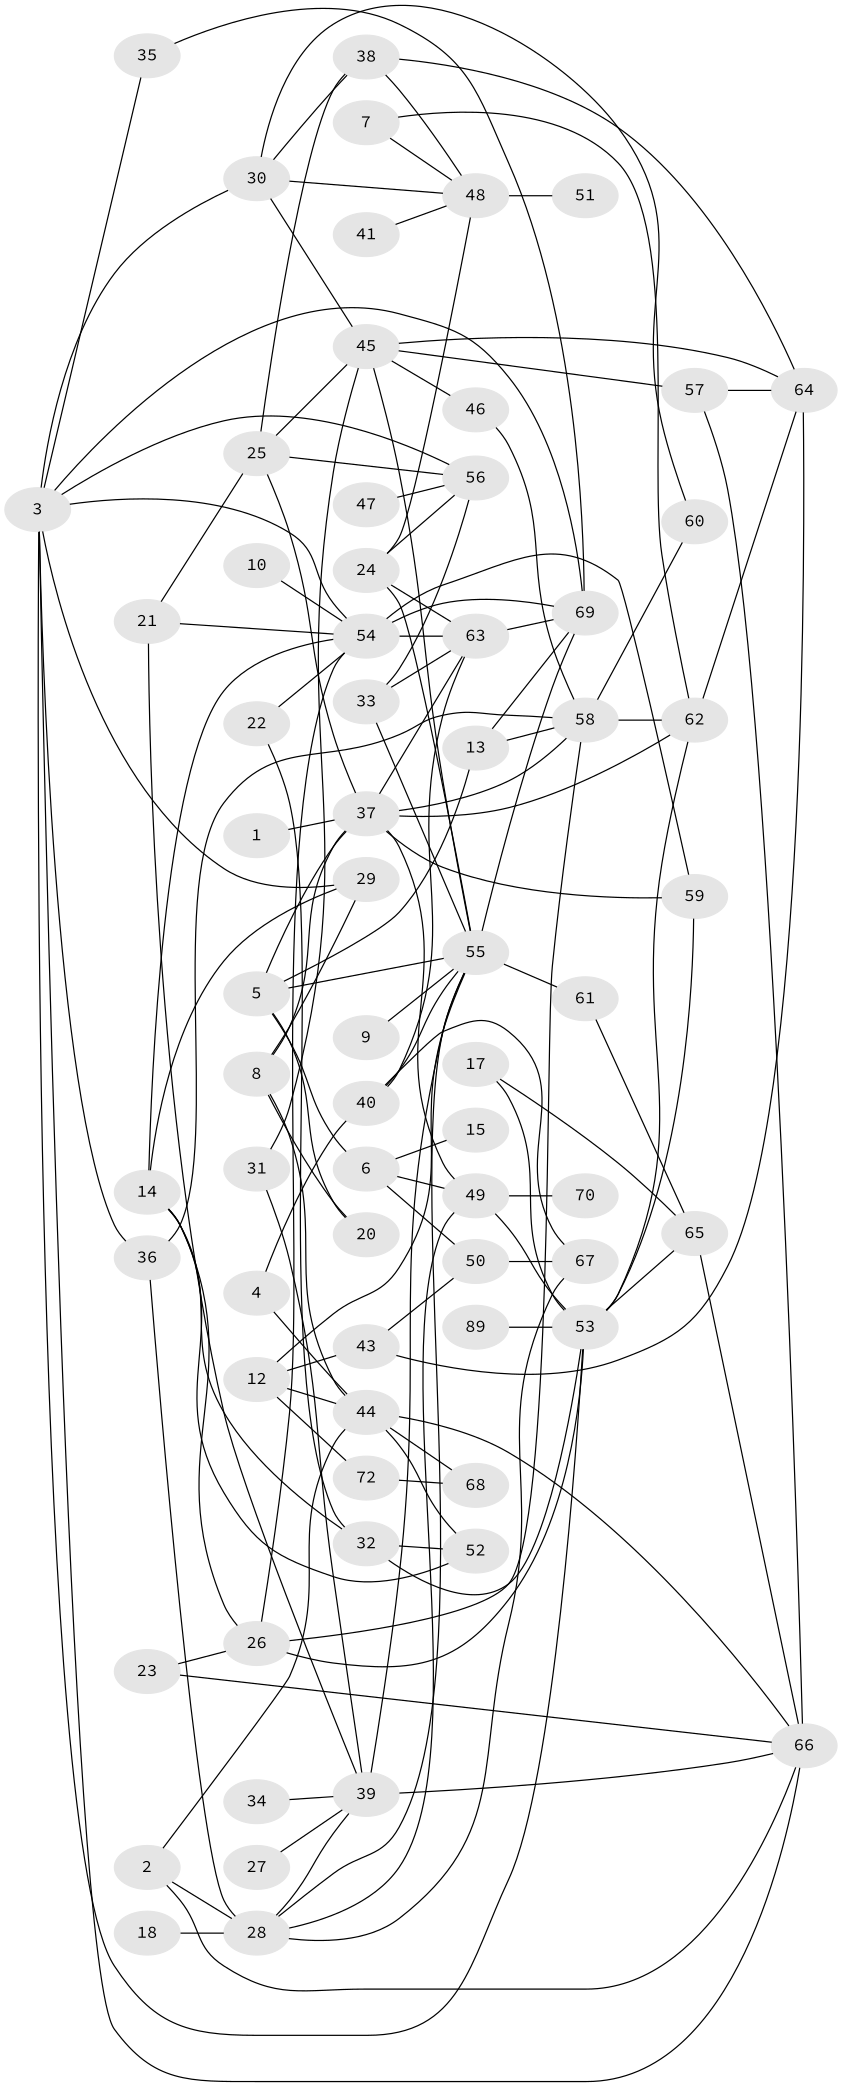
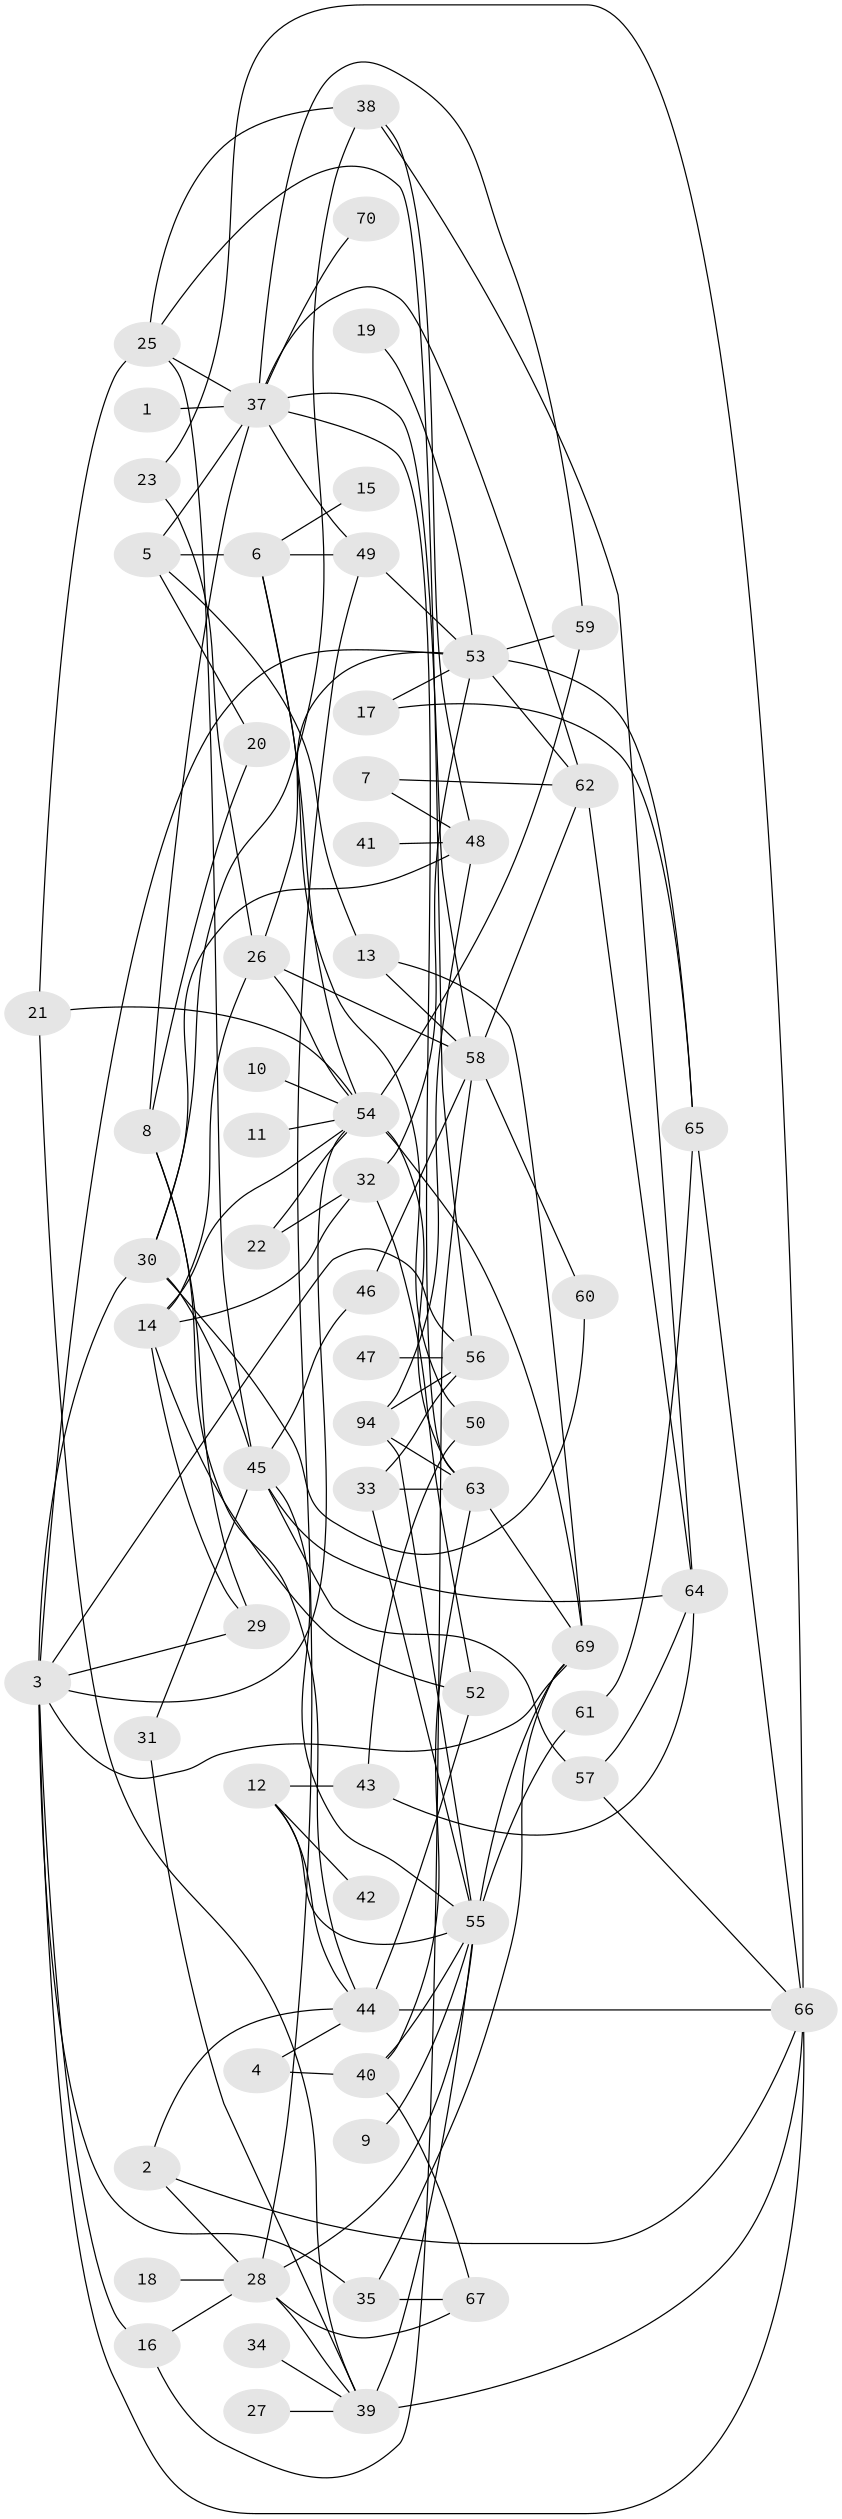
node "51": removed
node "24": label "24" -> "94"
edge "6" -- "54": added
edge "55" -- "5": removed
node "11": added
edge "49" -- "70": now "37" -- "70"
node "36": label "36" -> "16"
edge "50" -- "67": now "35" -- "67"
node "89": label "89" -> "19"
node "72": label "72" -> "42"
node "68": removed
